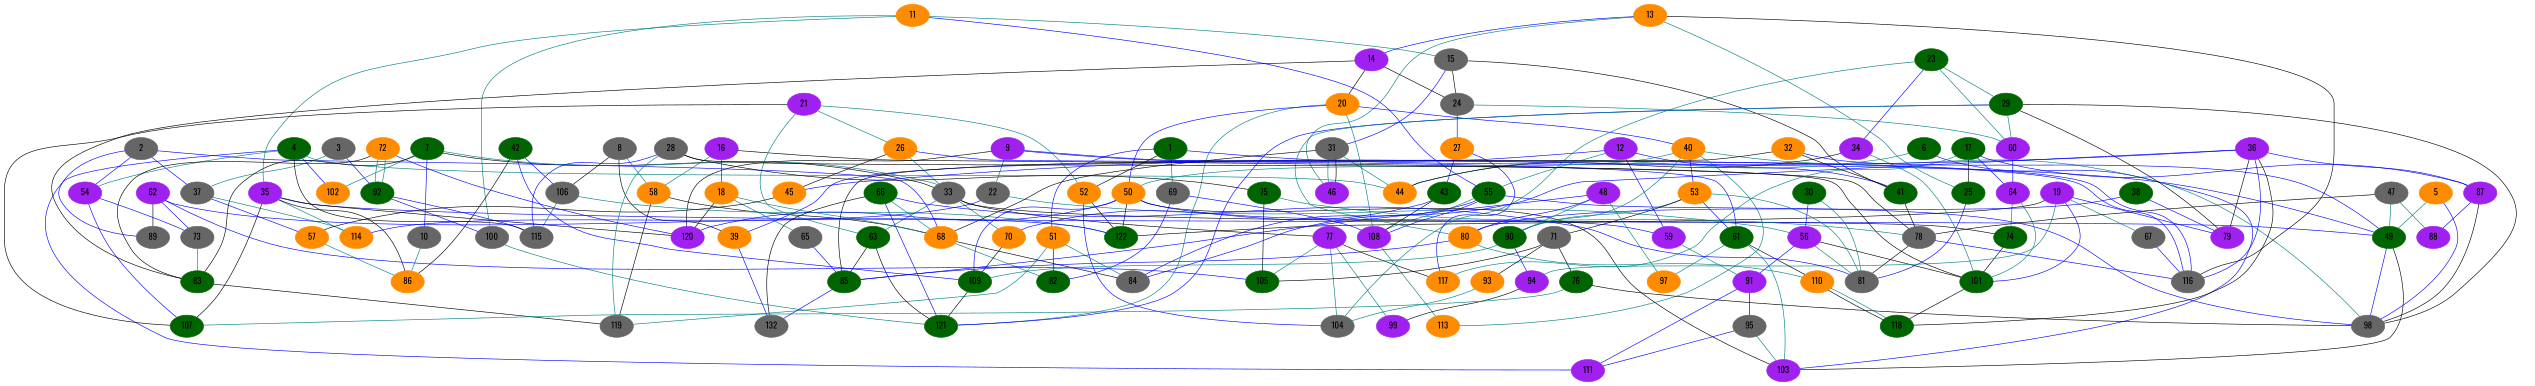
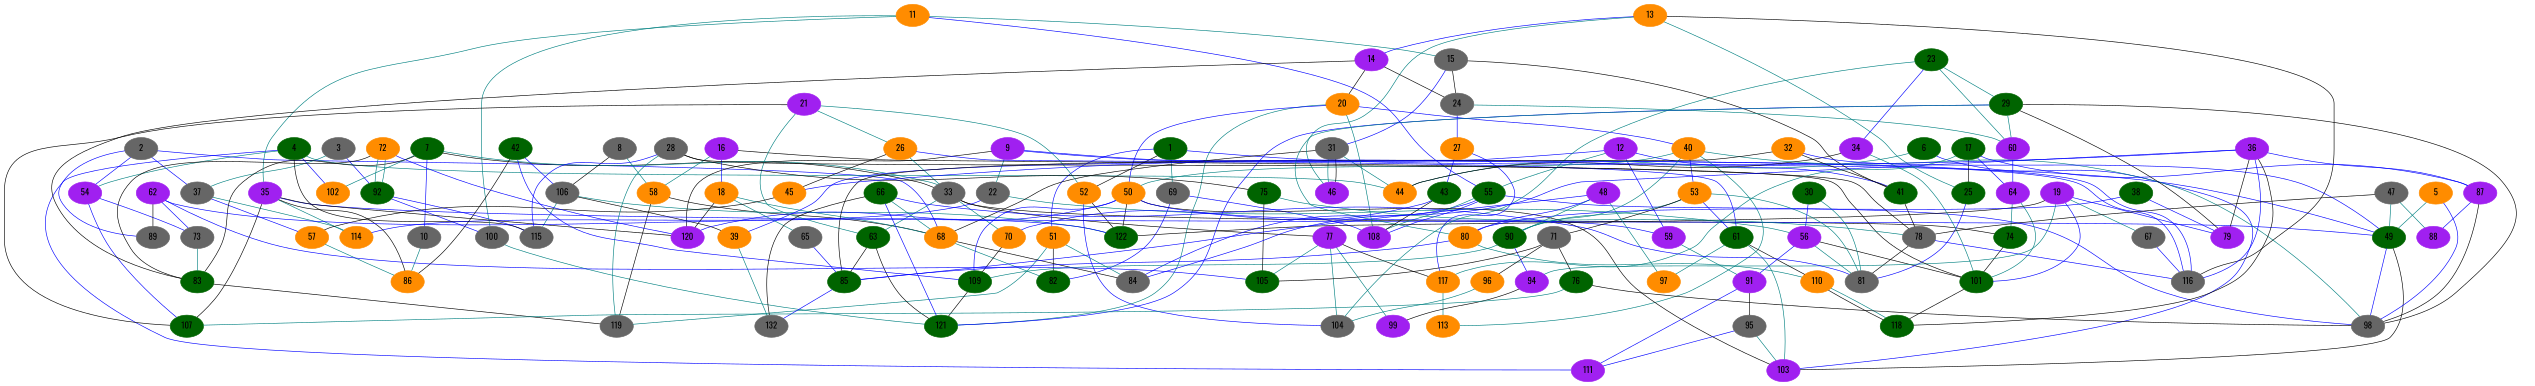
edge "8" -- "39": now "106" -- "39"
edge "39" -- "132": color blue -> teal
edge "108" -- "113": now "117" -- "113"
node "93": label "93" -> "96"
